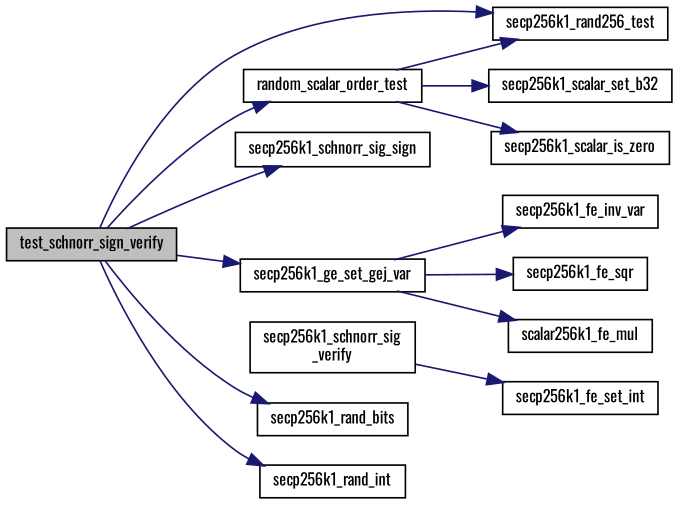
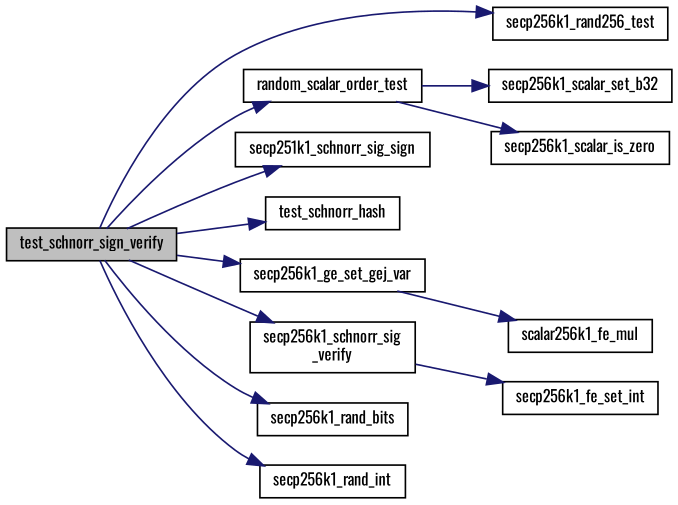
edge "random_scalar_order_test" -> "secp256k1_rand256_test": removed
node "secp256k1_schnorr_sig_sign": label "secp256k1_schnorr_sig_sign" -> "secp251k1_schnorr_sig_sign"
node "secp256k1_fe_inv_var": removed
node "test_schnorr_hash": added
node "secp256k1_fe_sqr": removed
edge "test_schnorr_sign_verify" -> "secp256k1_schnorr_sig _verify": added
